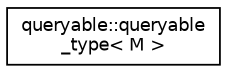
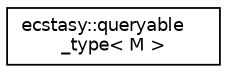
node "queryable::queryable _type< M >": label "queryable::queryable _type< M >" -> "ecstasy::queryable _type< M >"
